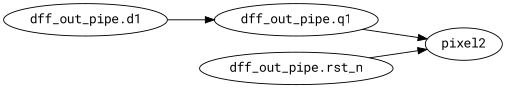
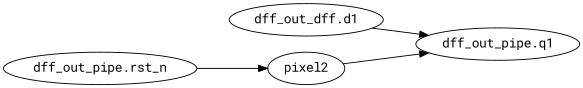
node "dff_out_pipe.d1": label "dff_out_pipe.d1" -> "dff_out_dff.d1"
edge "dff_out_pipe.q1" -> "pixel2": reversed
